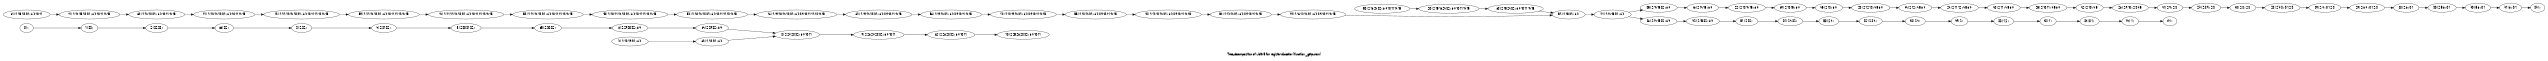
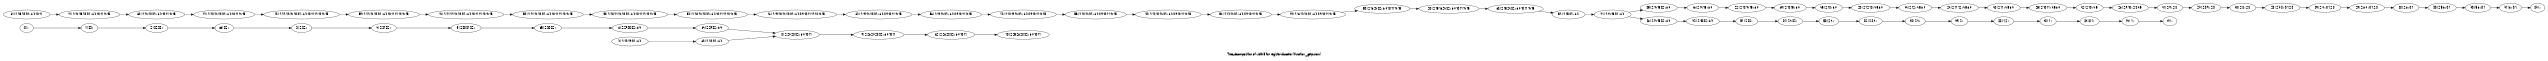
edge "19 | 2 16 17 24 32 : 6 7 8 9 10 11 14 15" -> "52 | 2 15 32 : 6 7": now "19 | 2 16 17 24 32 : 6 7 8 9 10 11 14 15" -> "53 | 2 16 24 32 : 6 7 10 11 14 15"
